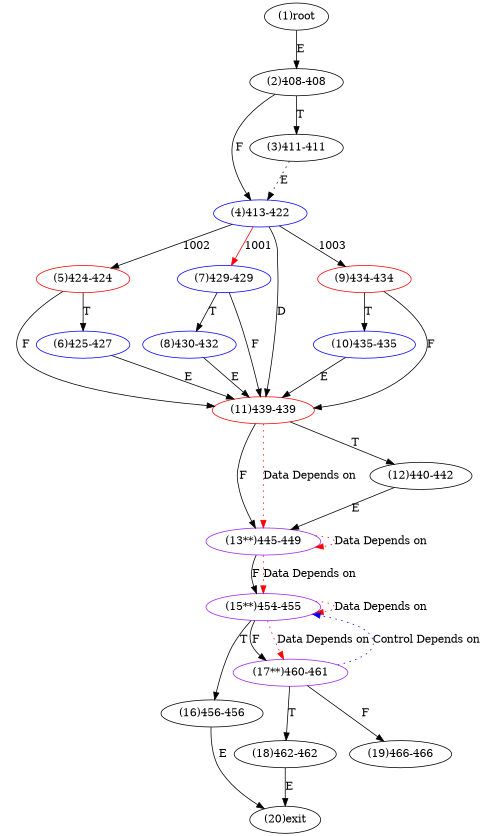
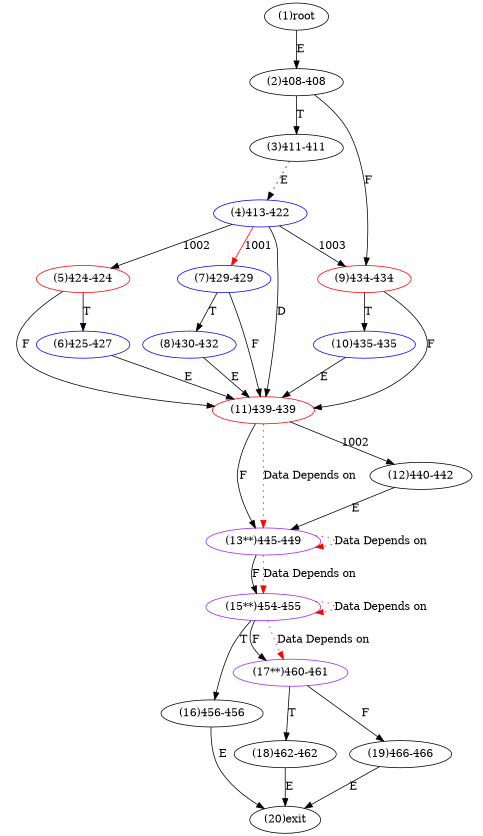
edge "(2)408-408" -> "(4)413-422": now "(2)408-408" -> "(9)434-434"
edge "(11)439-439" -> "(12)440-442": label "T" -> "1002"
edge "(17**)460-461" -> "(15**)454-455": removed, label "Control Depends on"
edge "(19)466-466" -> "(20)exit": added, label "E"
